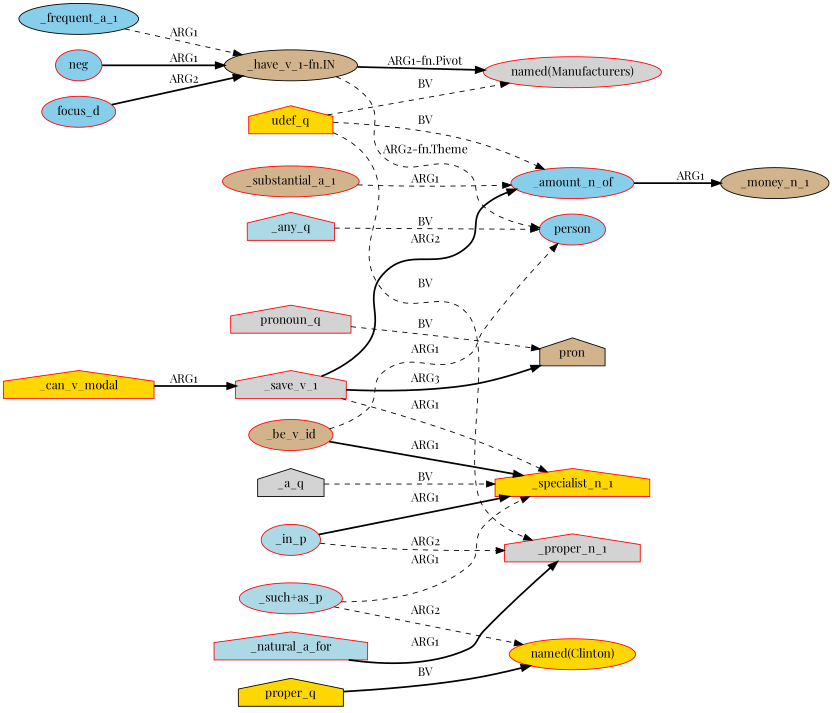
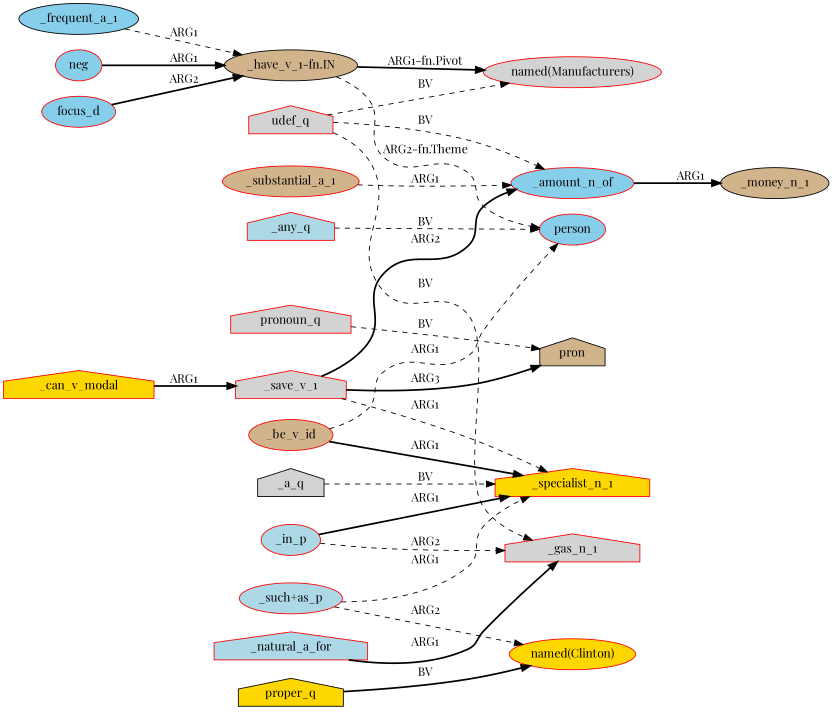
node "udef_q": fillcolor gold -> lightgrey
node "_proper_n_1": label "_proper_n_1" -> "_gas_n_1"
